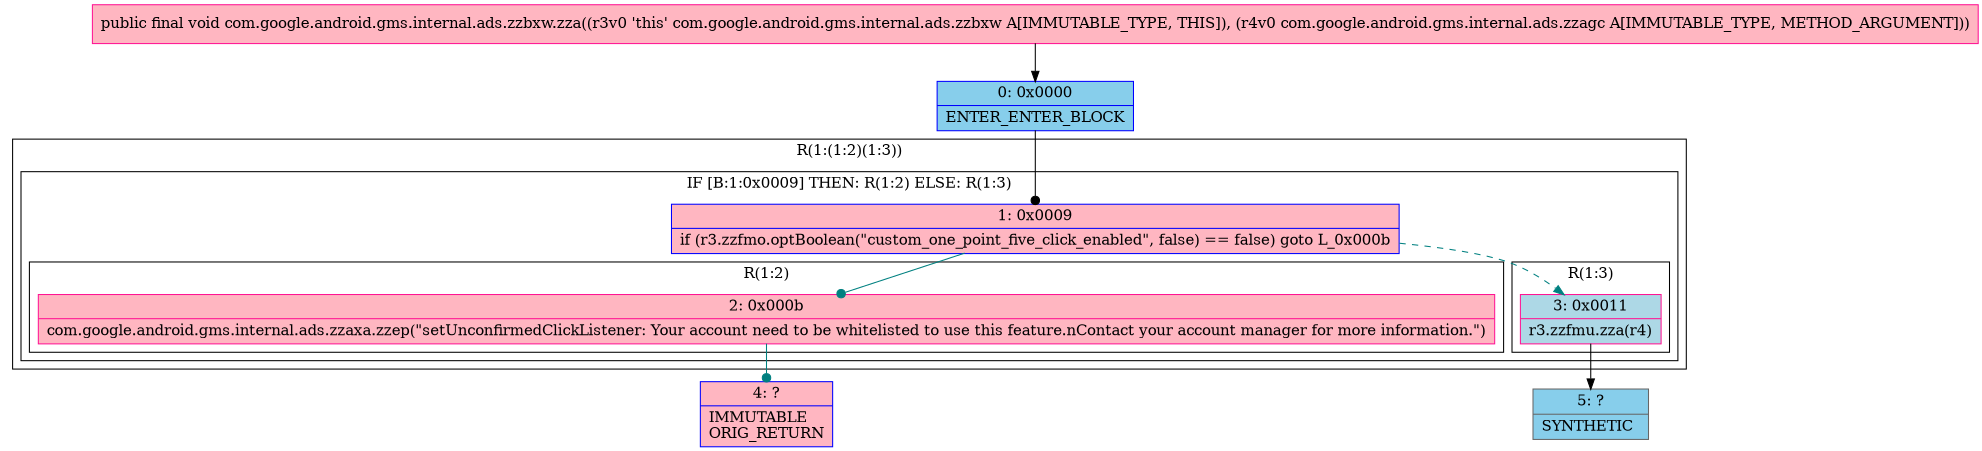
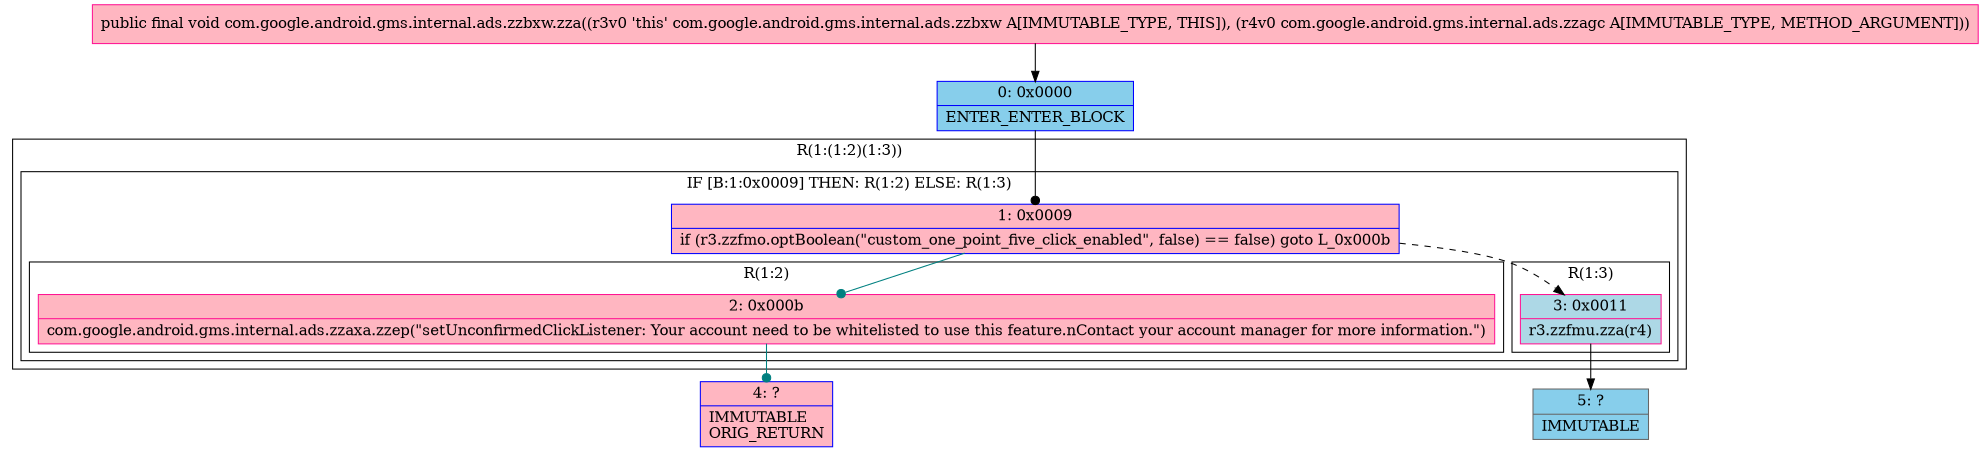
edge "1: 0x0009" -> "3: 0x0011": color teal -> black
node "5: ?": text "SYNTHETIC" -> "IMMUTABLE"
